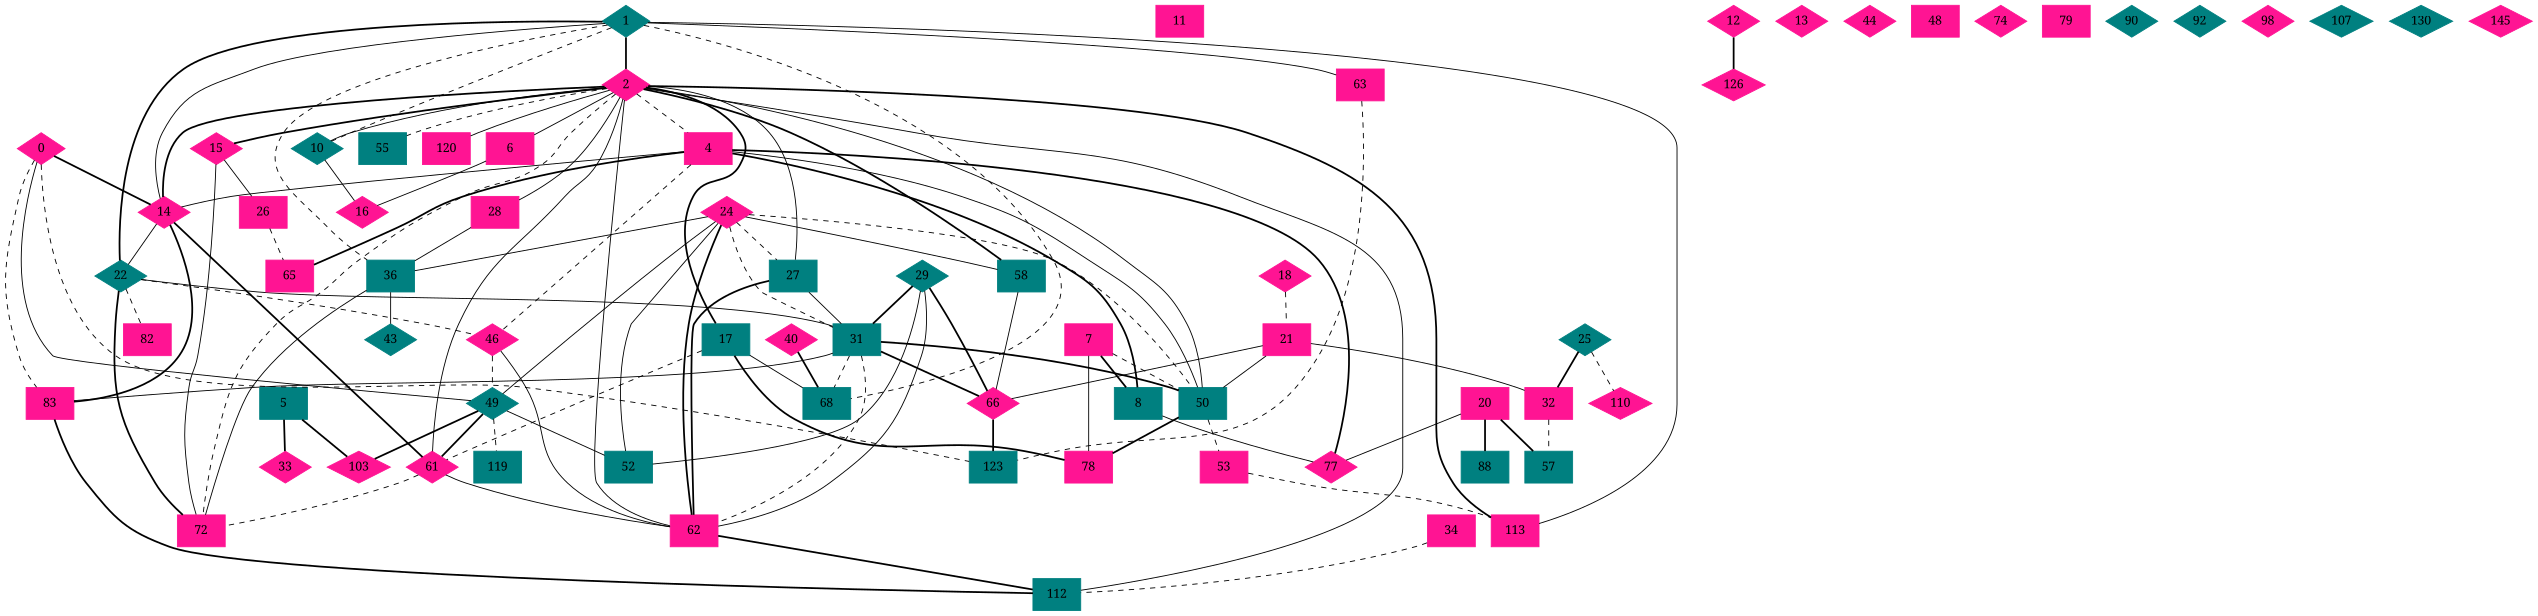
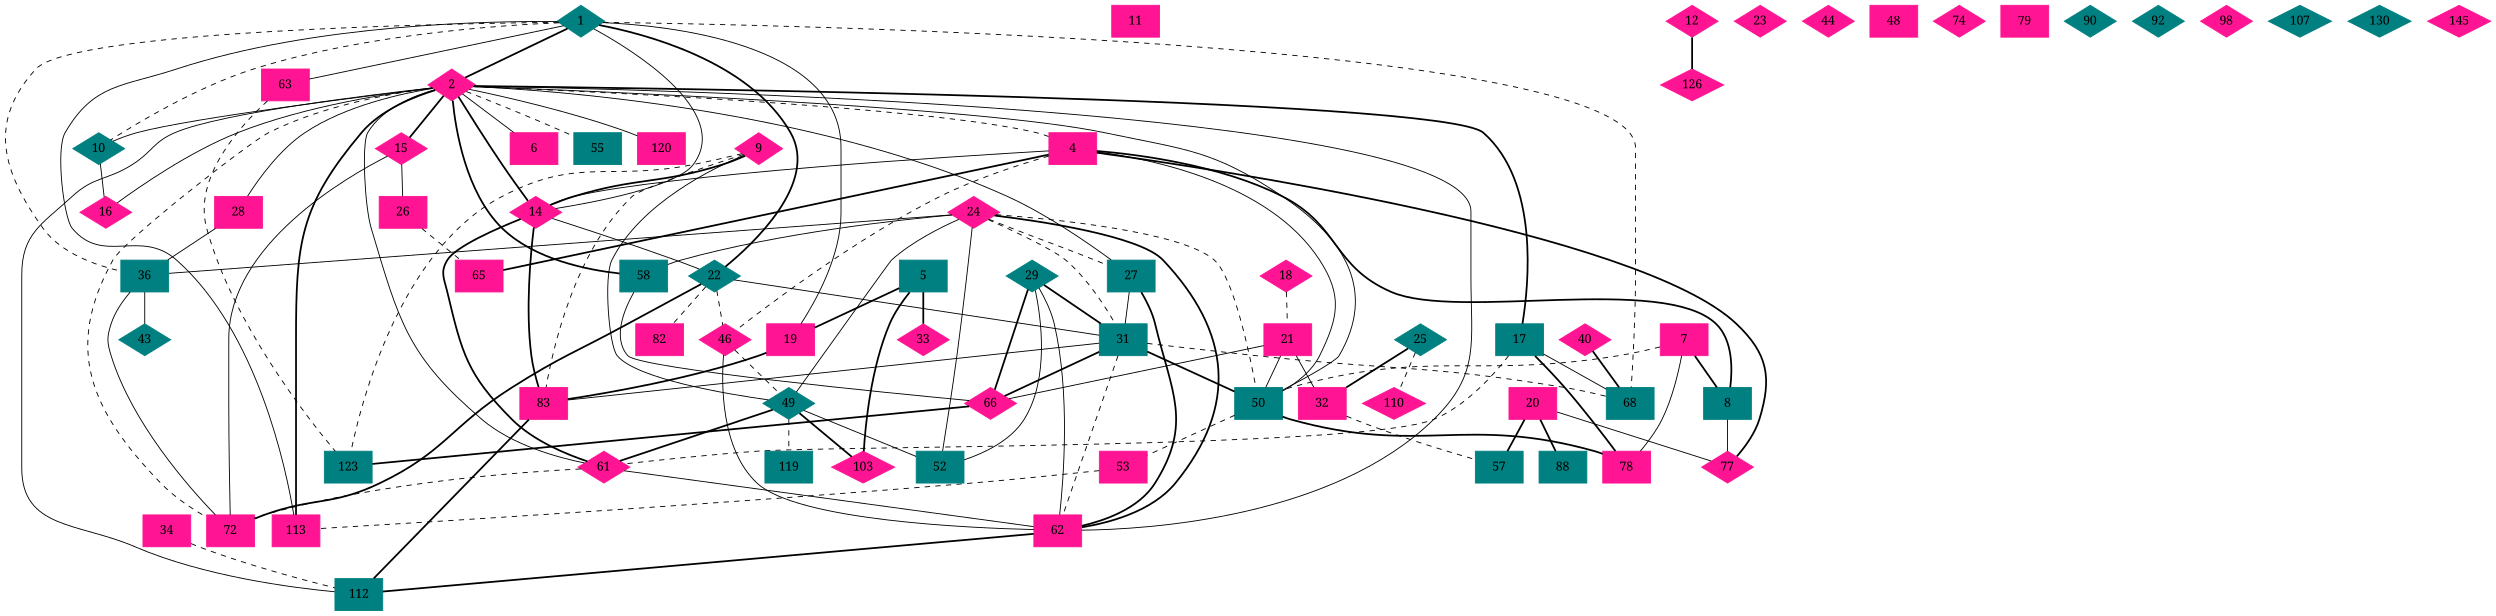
node "13": label "13" -> "23"
node "0": label "0" -> "9"
edge "6" -- "16": now "2" -- "16"
node "19": added
